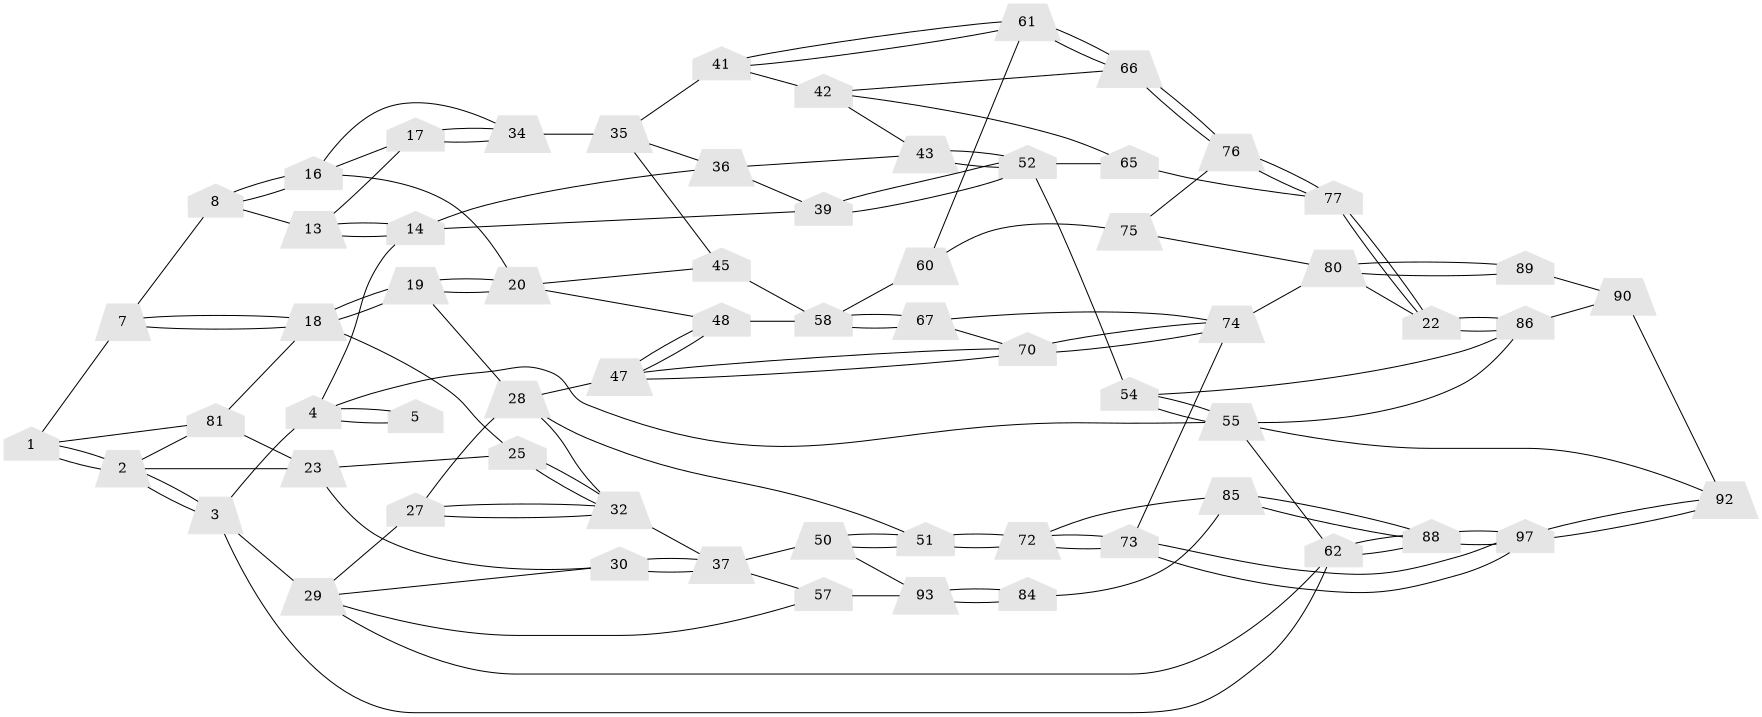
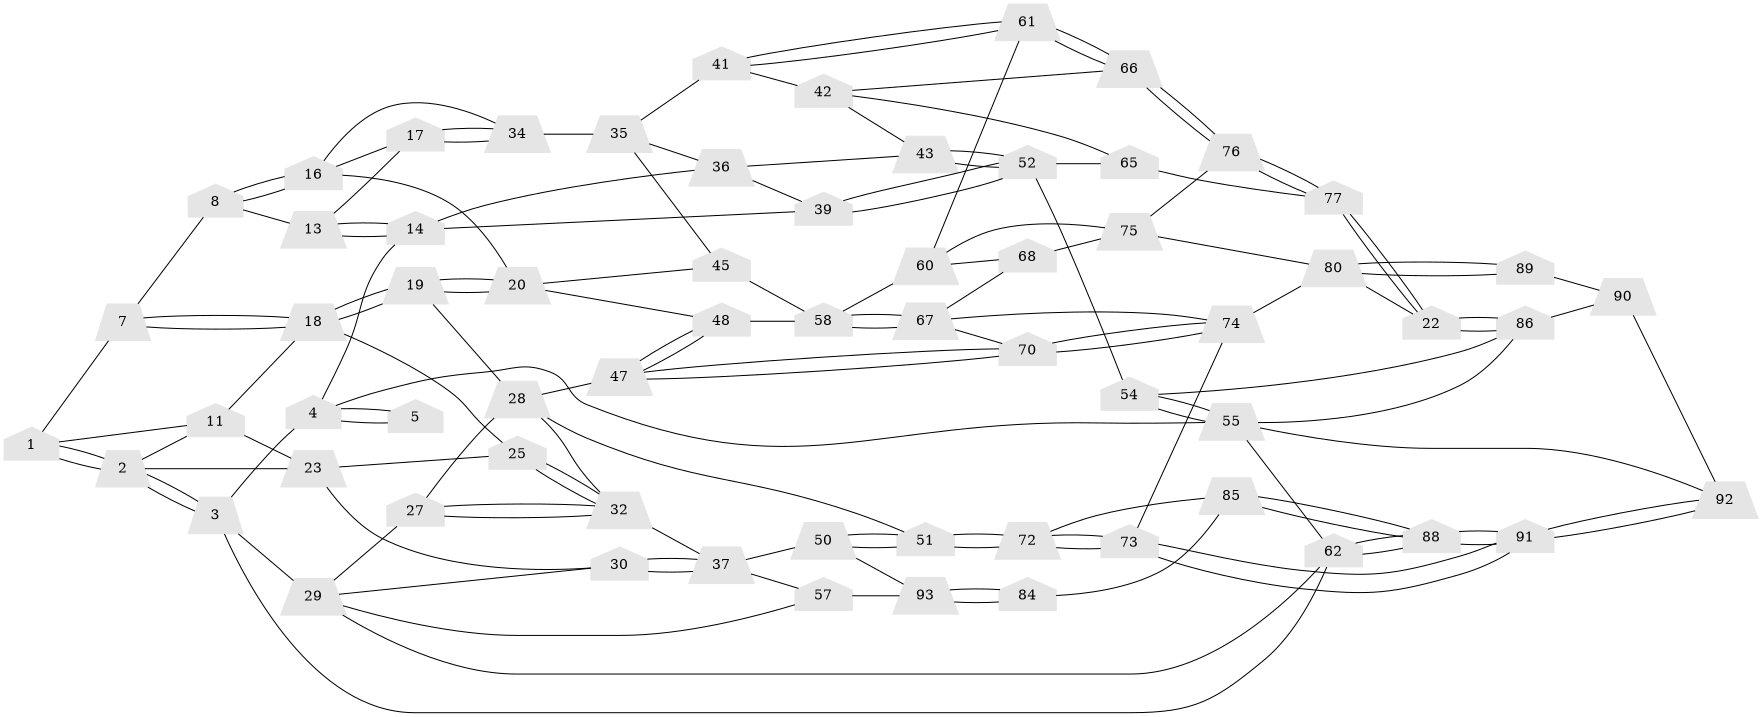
node "68": added
node "81": label "81" -> "11"
node "97": label "97" -> "91"
